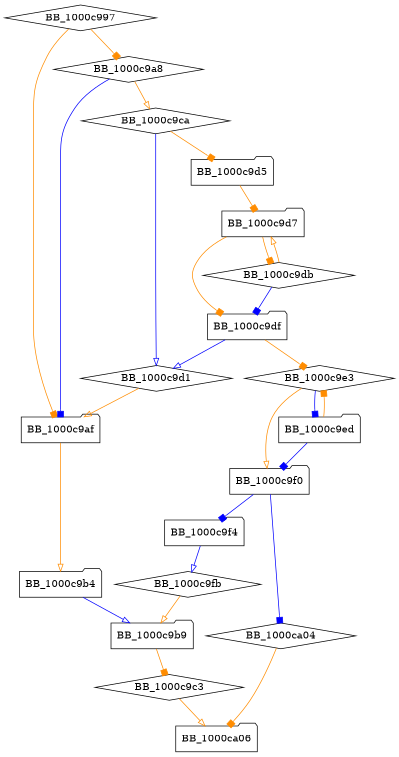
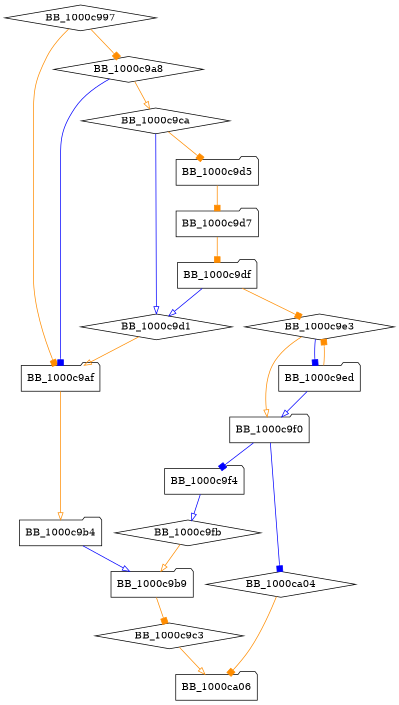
node "BB_1000c9db": removed
edge "BB_1000c9ed" -> "BB_1000c9f0": arrowhead box -> onormal
